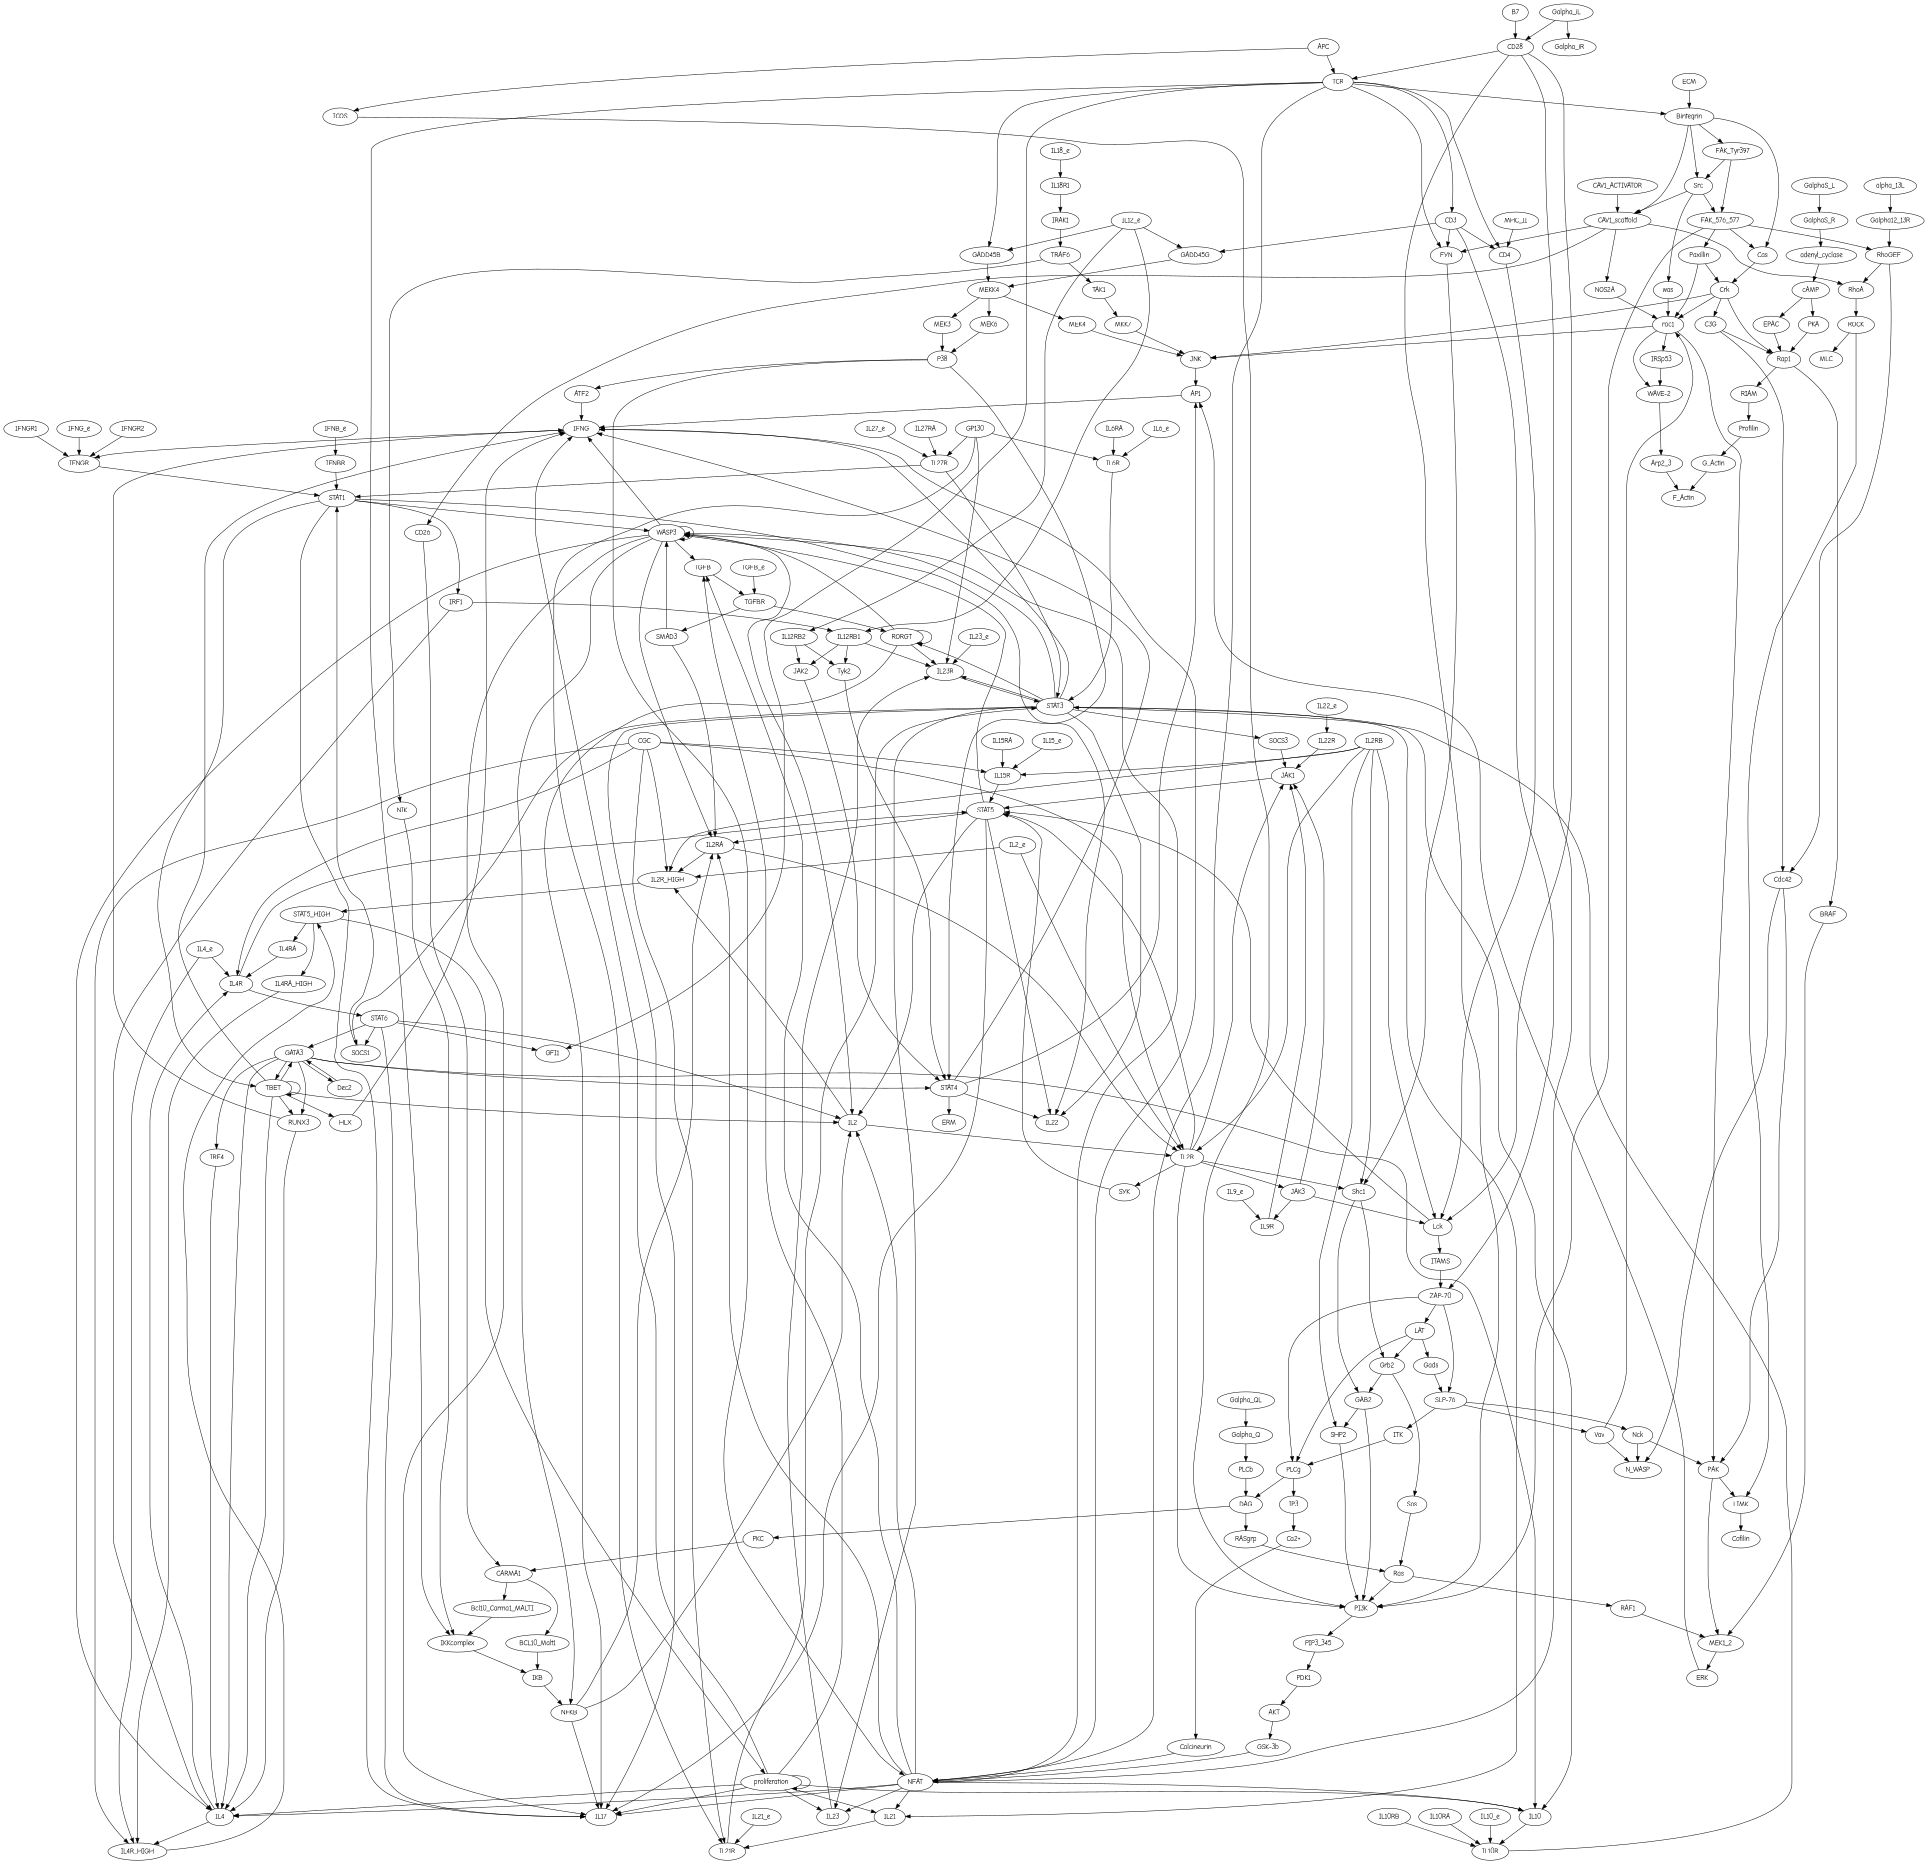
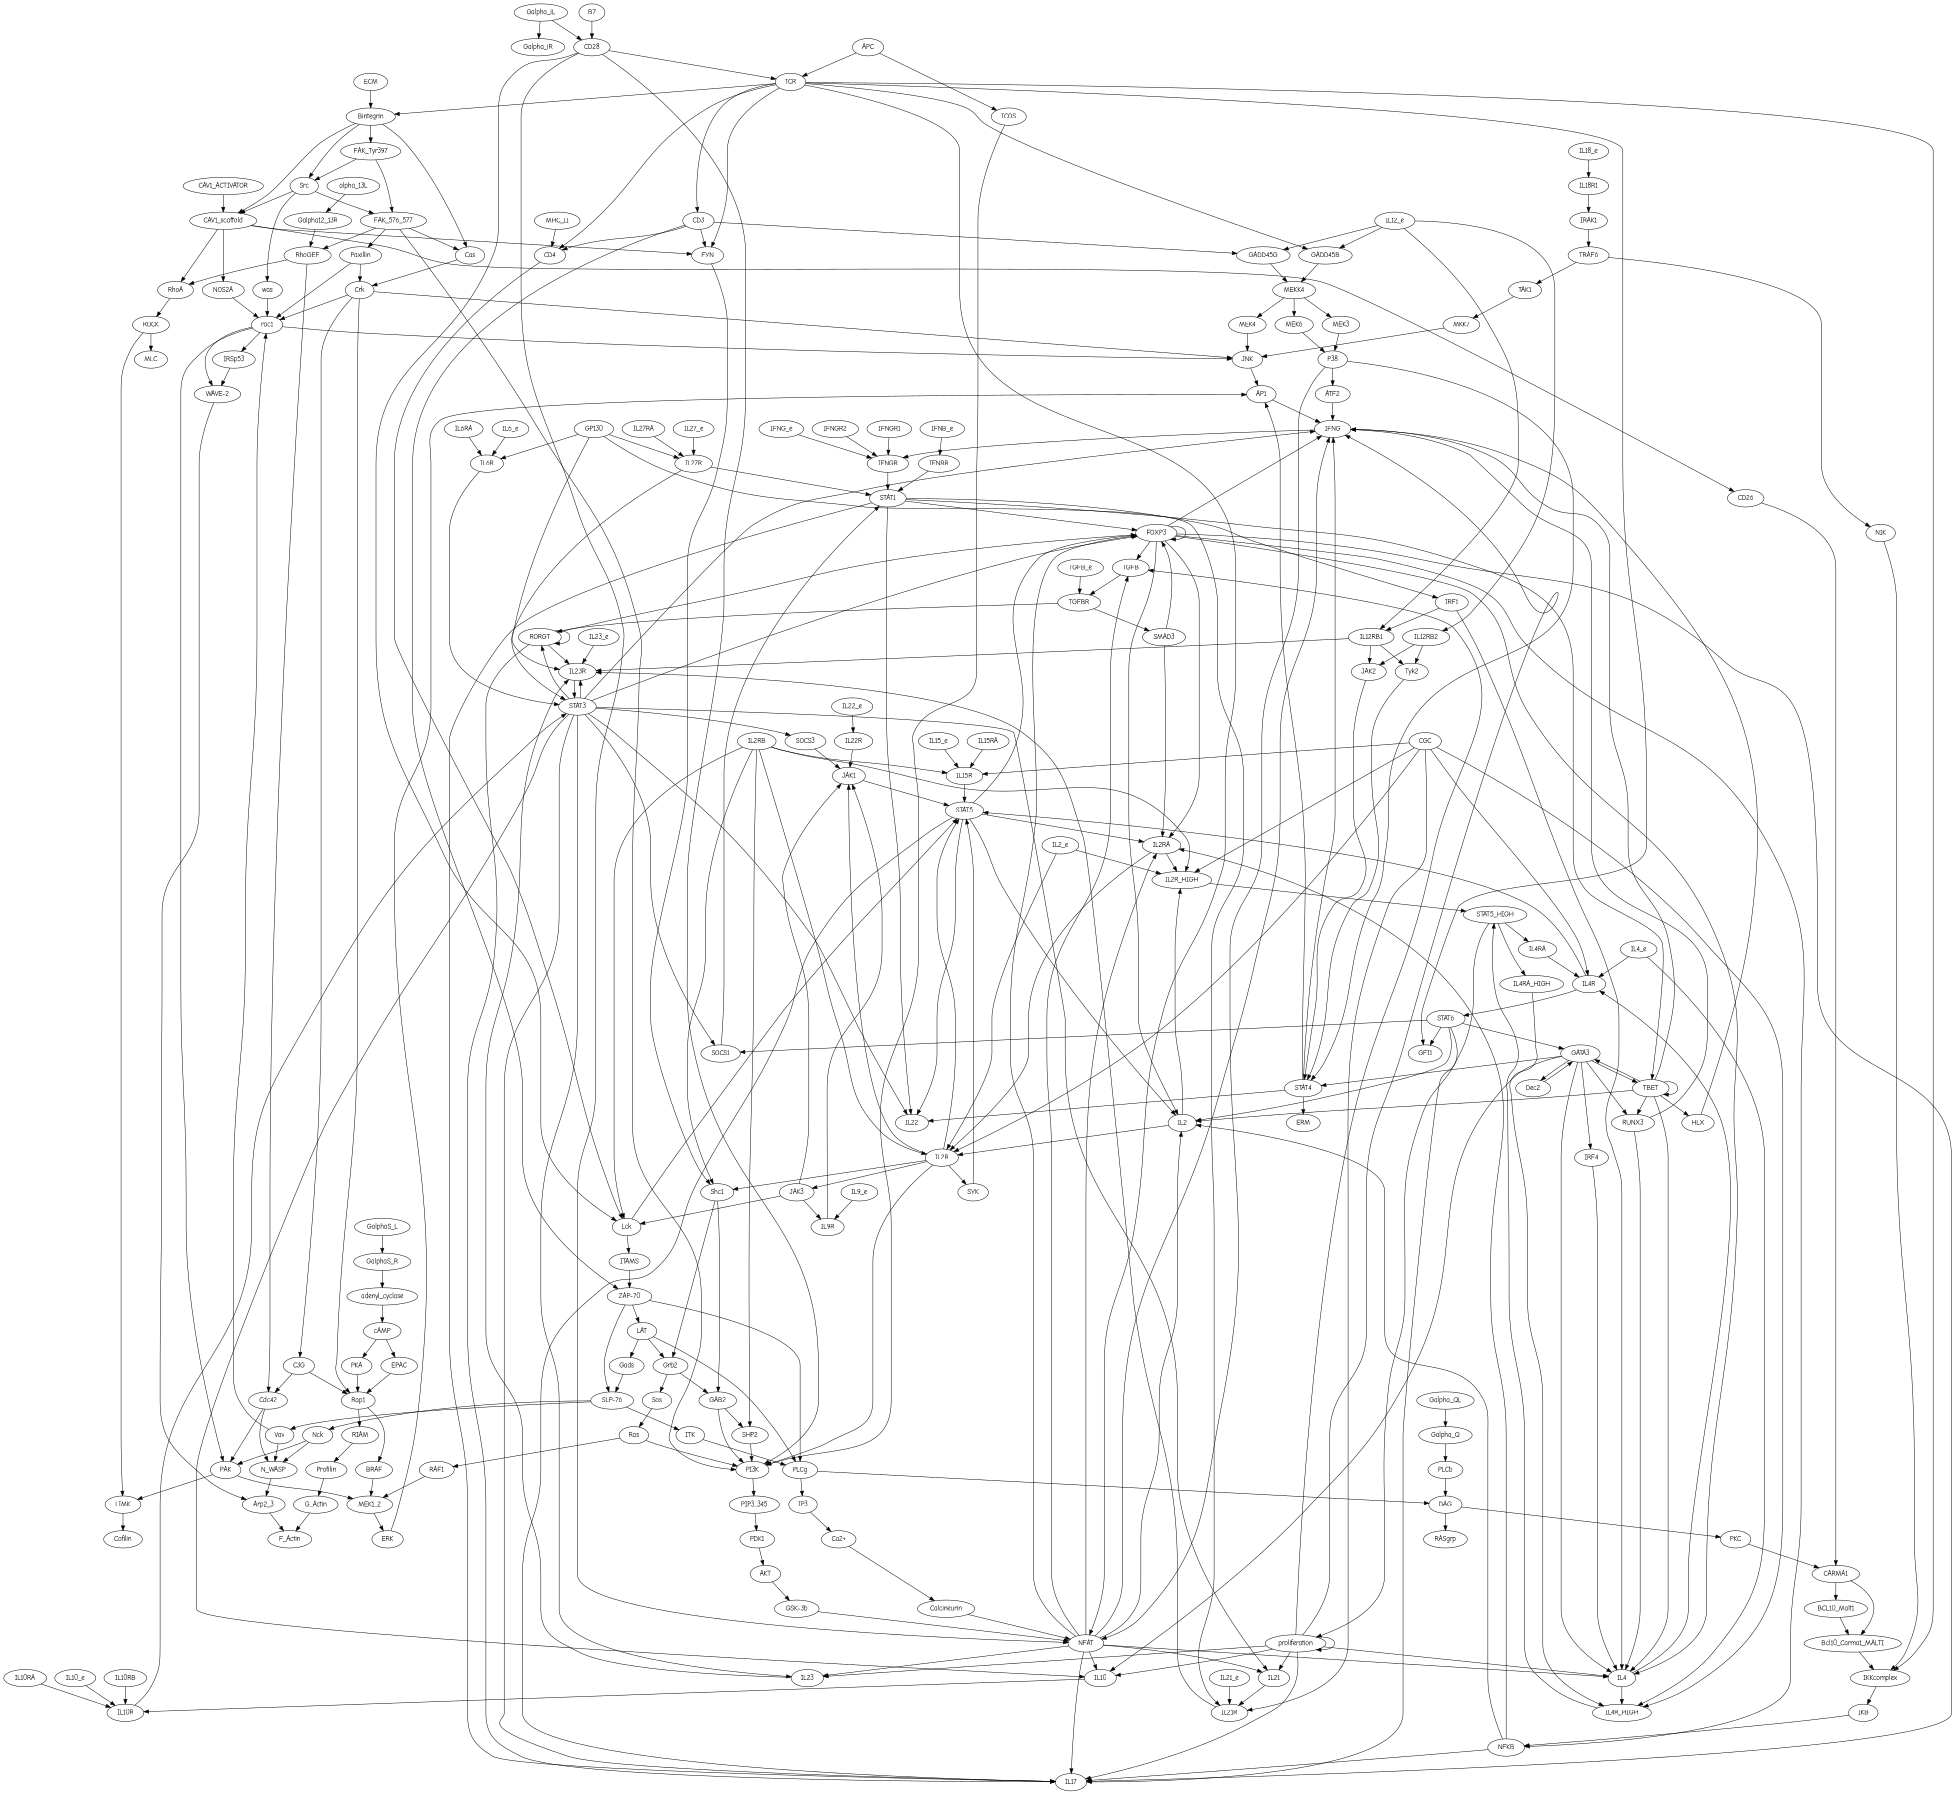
node "WASP3": label "WASP3" -> "FOXP3"
edge "IL21R" -> "STAT3": now "IL21R" -> "IL23R"
edge "N_WASP" -> "Arp2_3": added
edge "RASgrp" -> "Ras": removed
edge "BCL10_Malt1" -> "IKB": now "BCL10_Malt1" -> "Bcl10_Carma1_MALTI"
